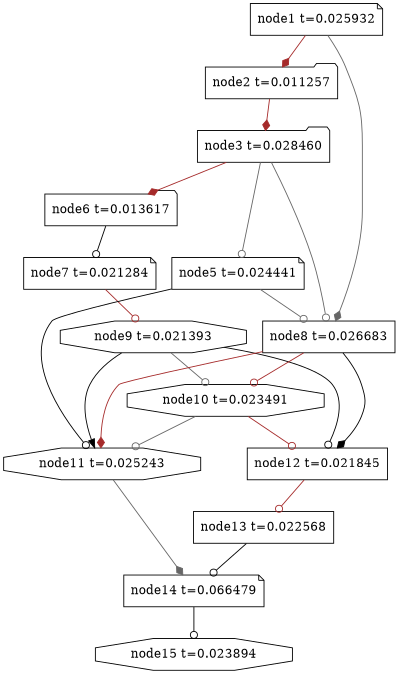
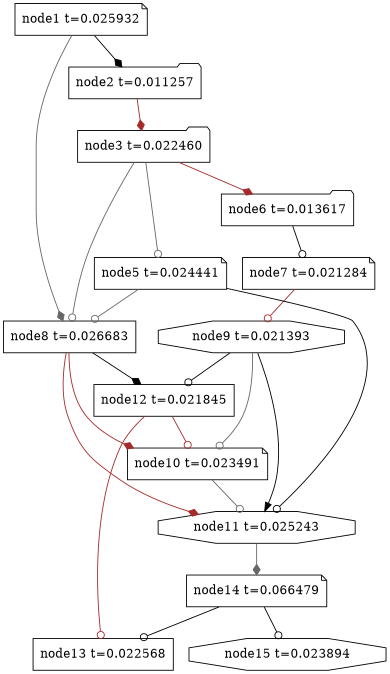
edge "node1 t=0.025932" -> "node2 t=0.011257": color brown -> black
node "node3 t=0.028460": label "node3 t=0.028460" -> "node3 t=0.022460"
edge "node8 t=0.026683" -> "node10 t=0.023491": arrowhead odot -> diamond
node "node10 t=0.023491": shape octagon -> note
edge "node10 t=0.023491" -> "node12 t=0.021845": reversed
edge "node13 t=0.022568" -> "node14 t=0.066479": reversed
